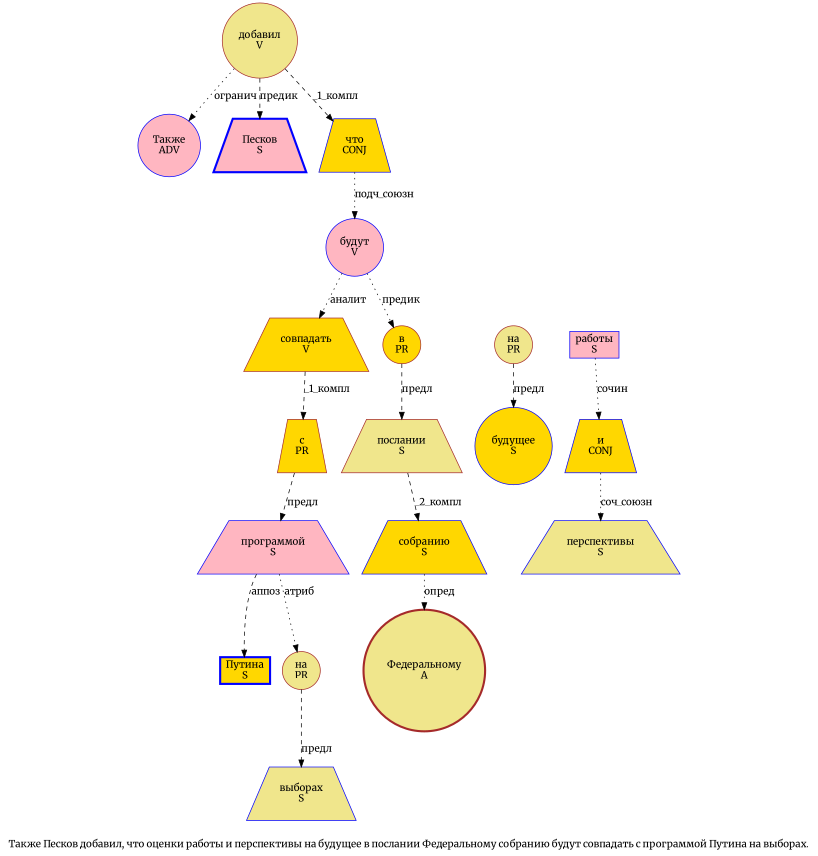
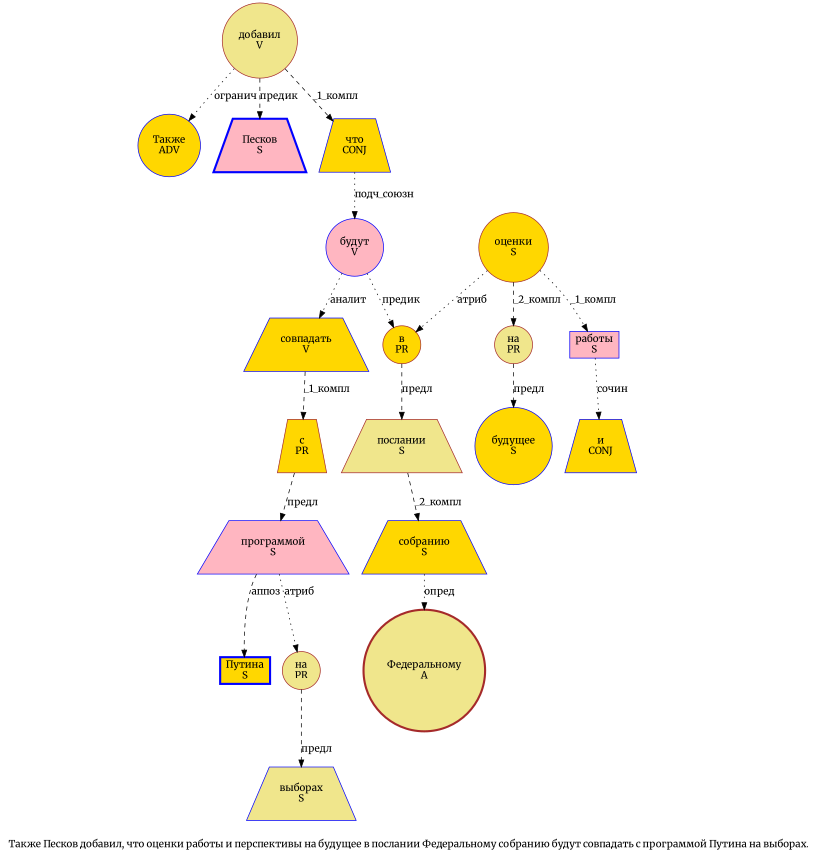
node "Также ADV": fillcolor lightpink -> gold
node "оценки S": added
node "совпадать V": color brown -> blue
node "перспективы S": removed
